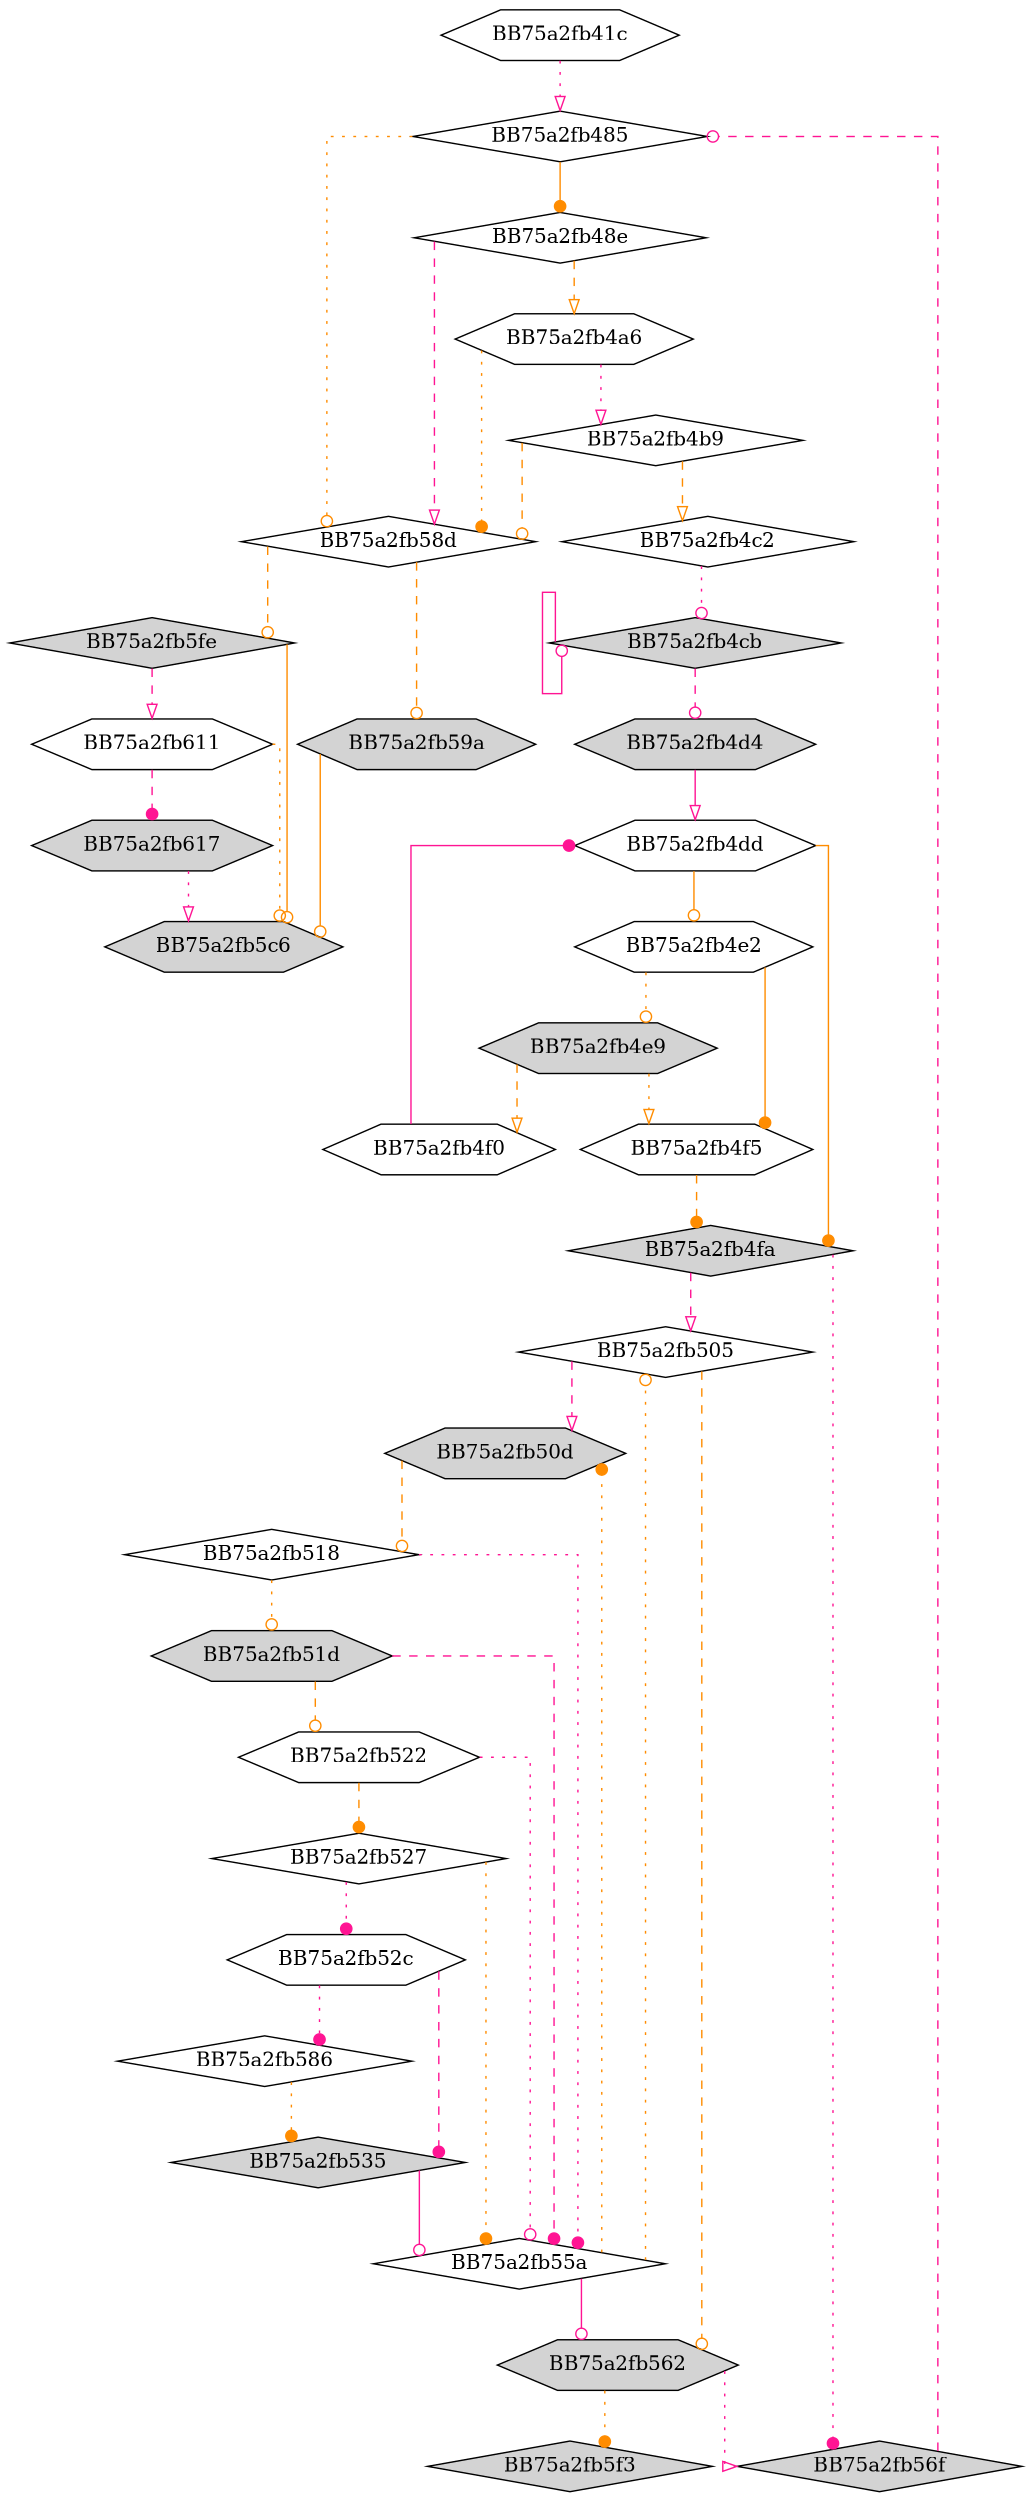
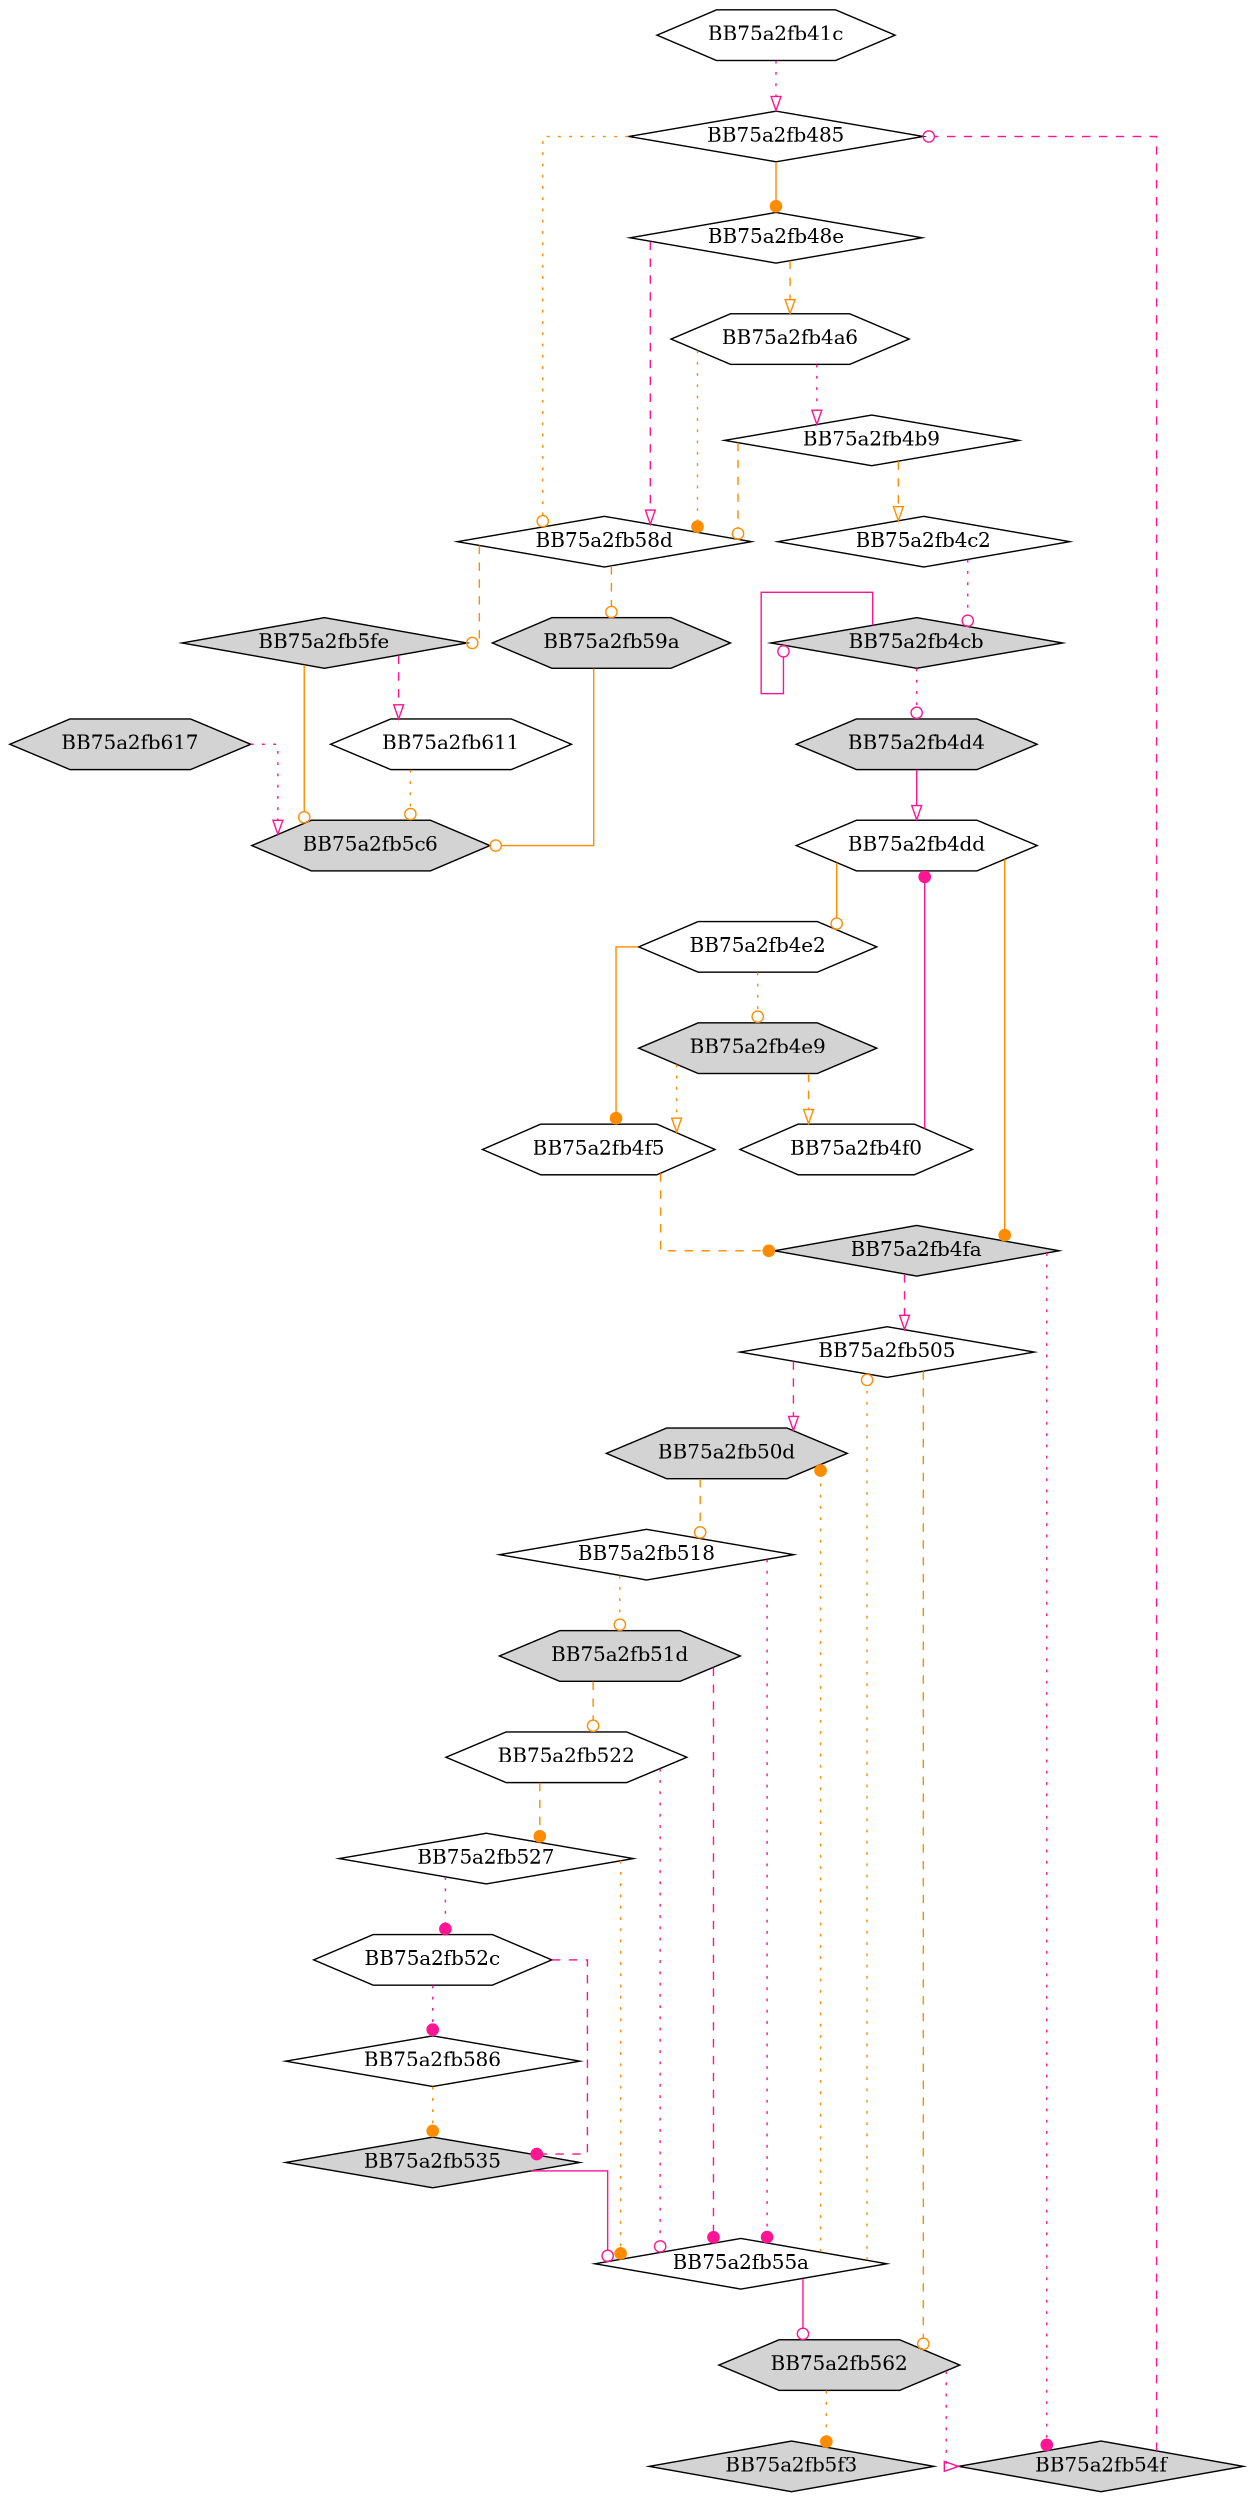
edge "BB75a2fb4cb" -> "BB75a2fb4d4": style dashed -> dotted
edge "BB75a2fb611" -> "BB75a2fb617": removed
node "BB75a2fb56f": label "BB75a2fb56f" -> "BB75a2fb54f"
